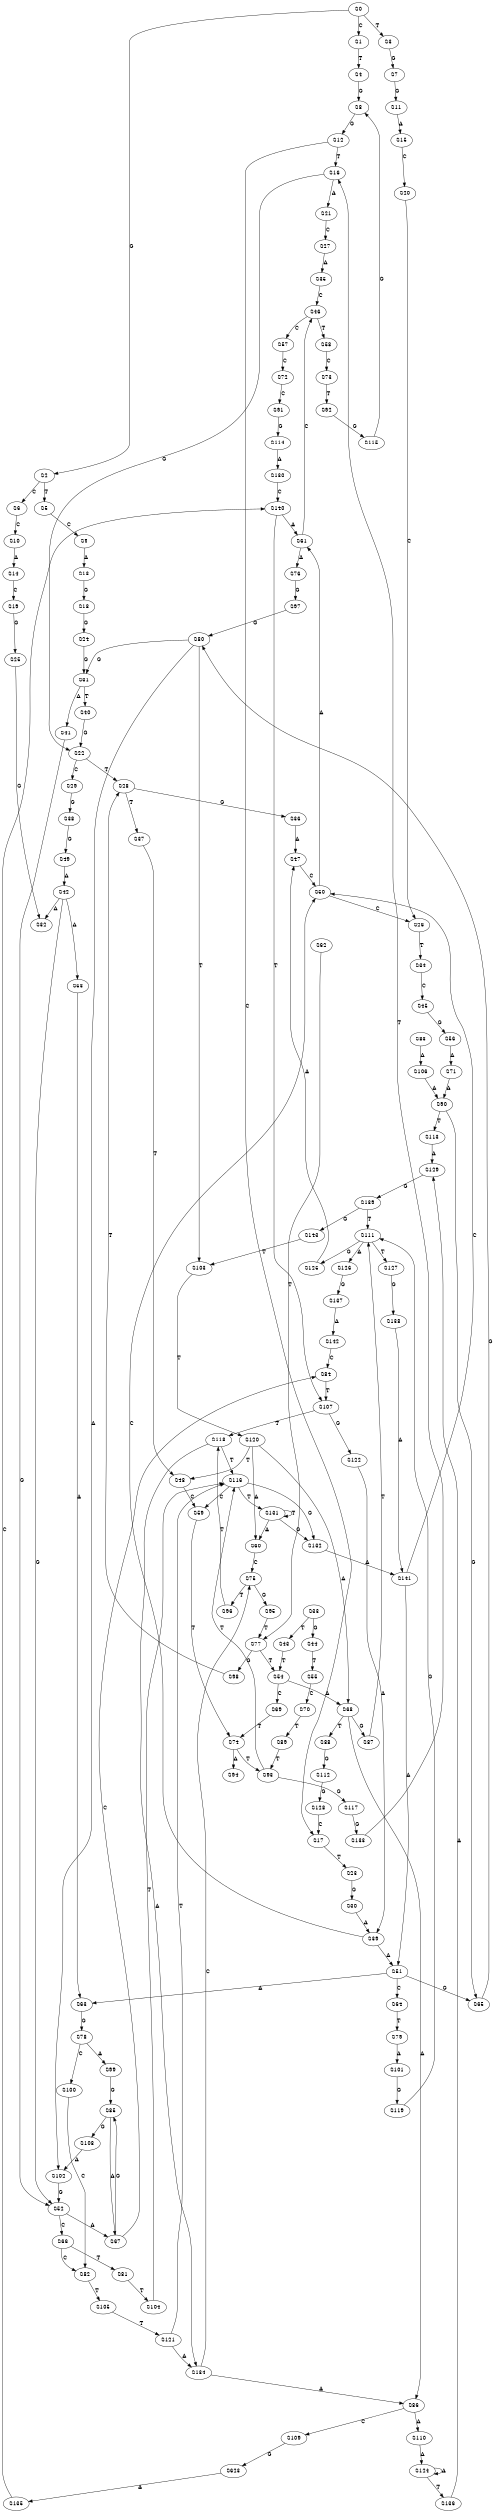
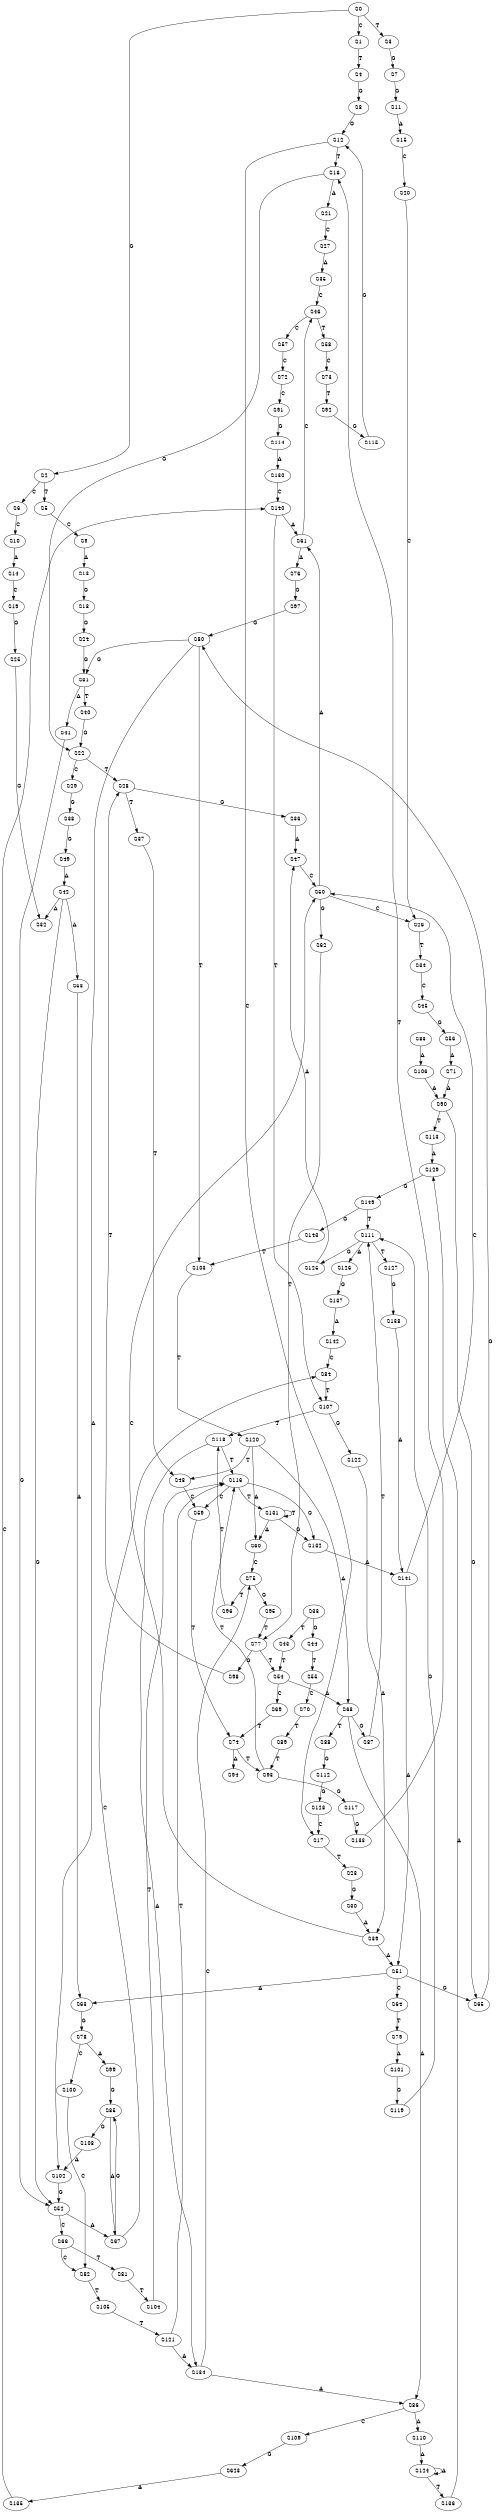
edge "S115" -> "S8": now "S115" -> "S12"
edge "S50" -> "S62": added, label "G"
node "S139": label "S139" -> "S149"
